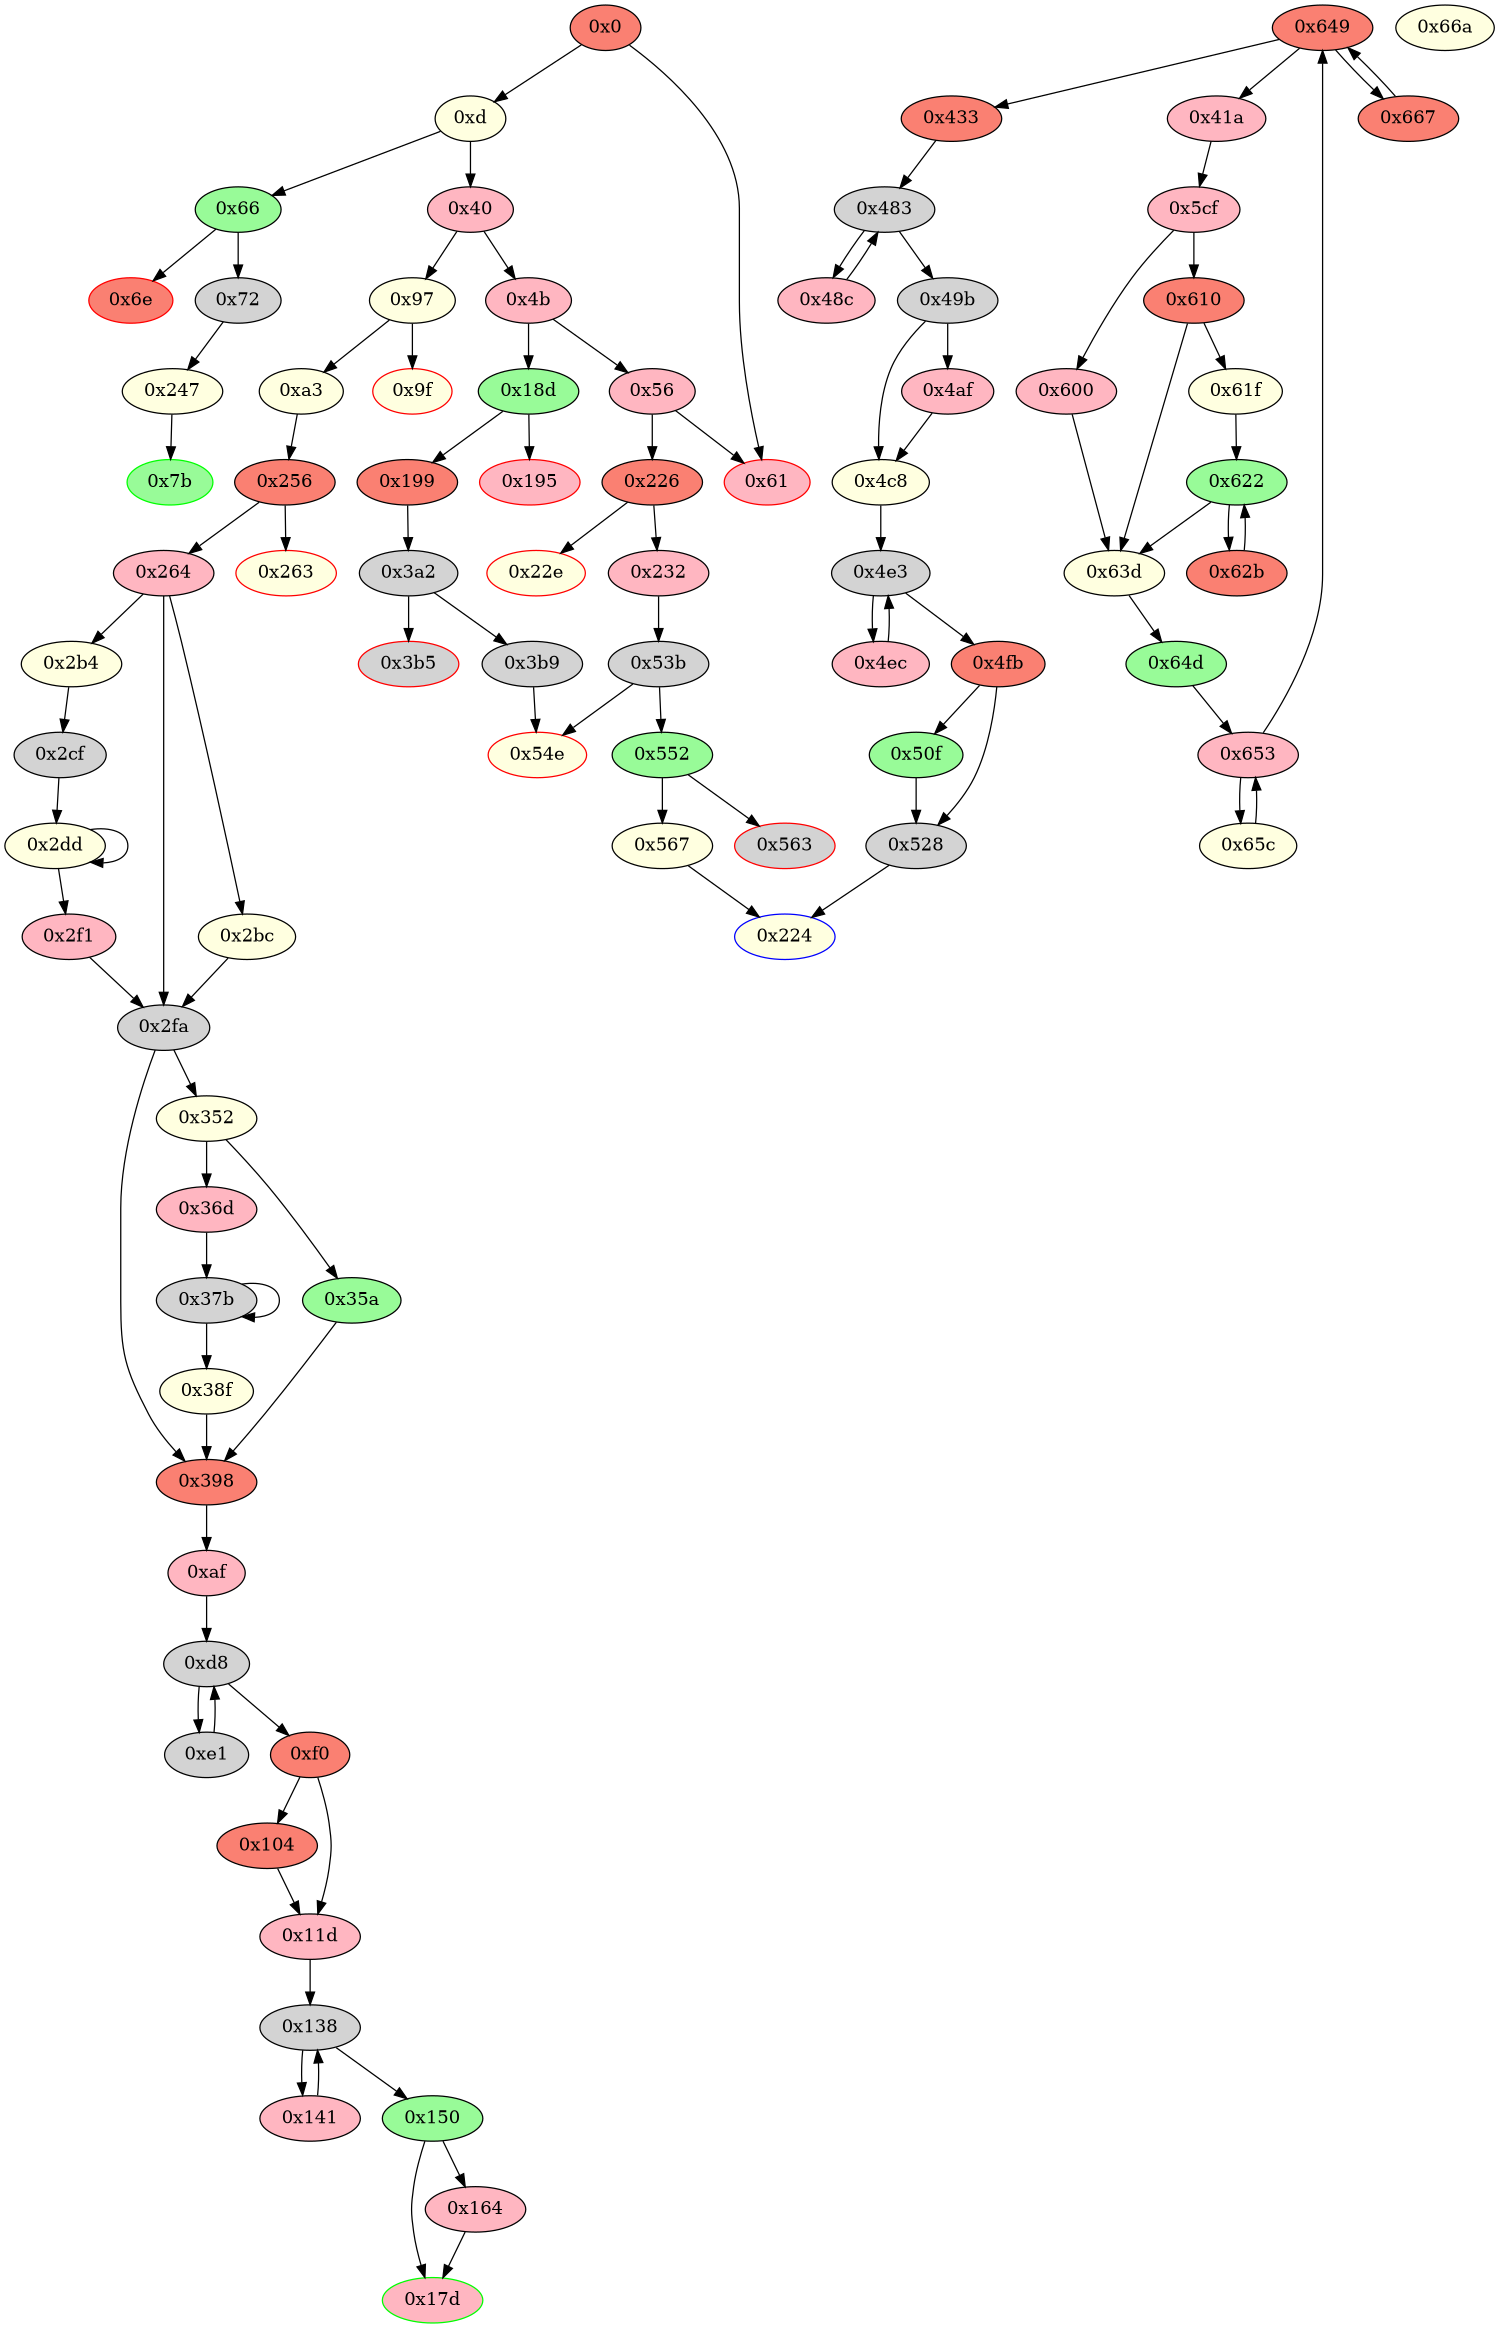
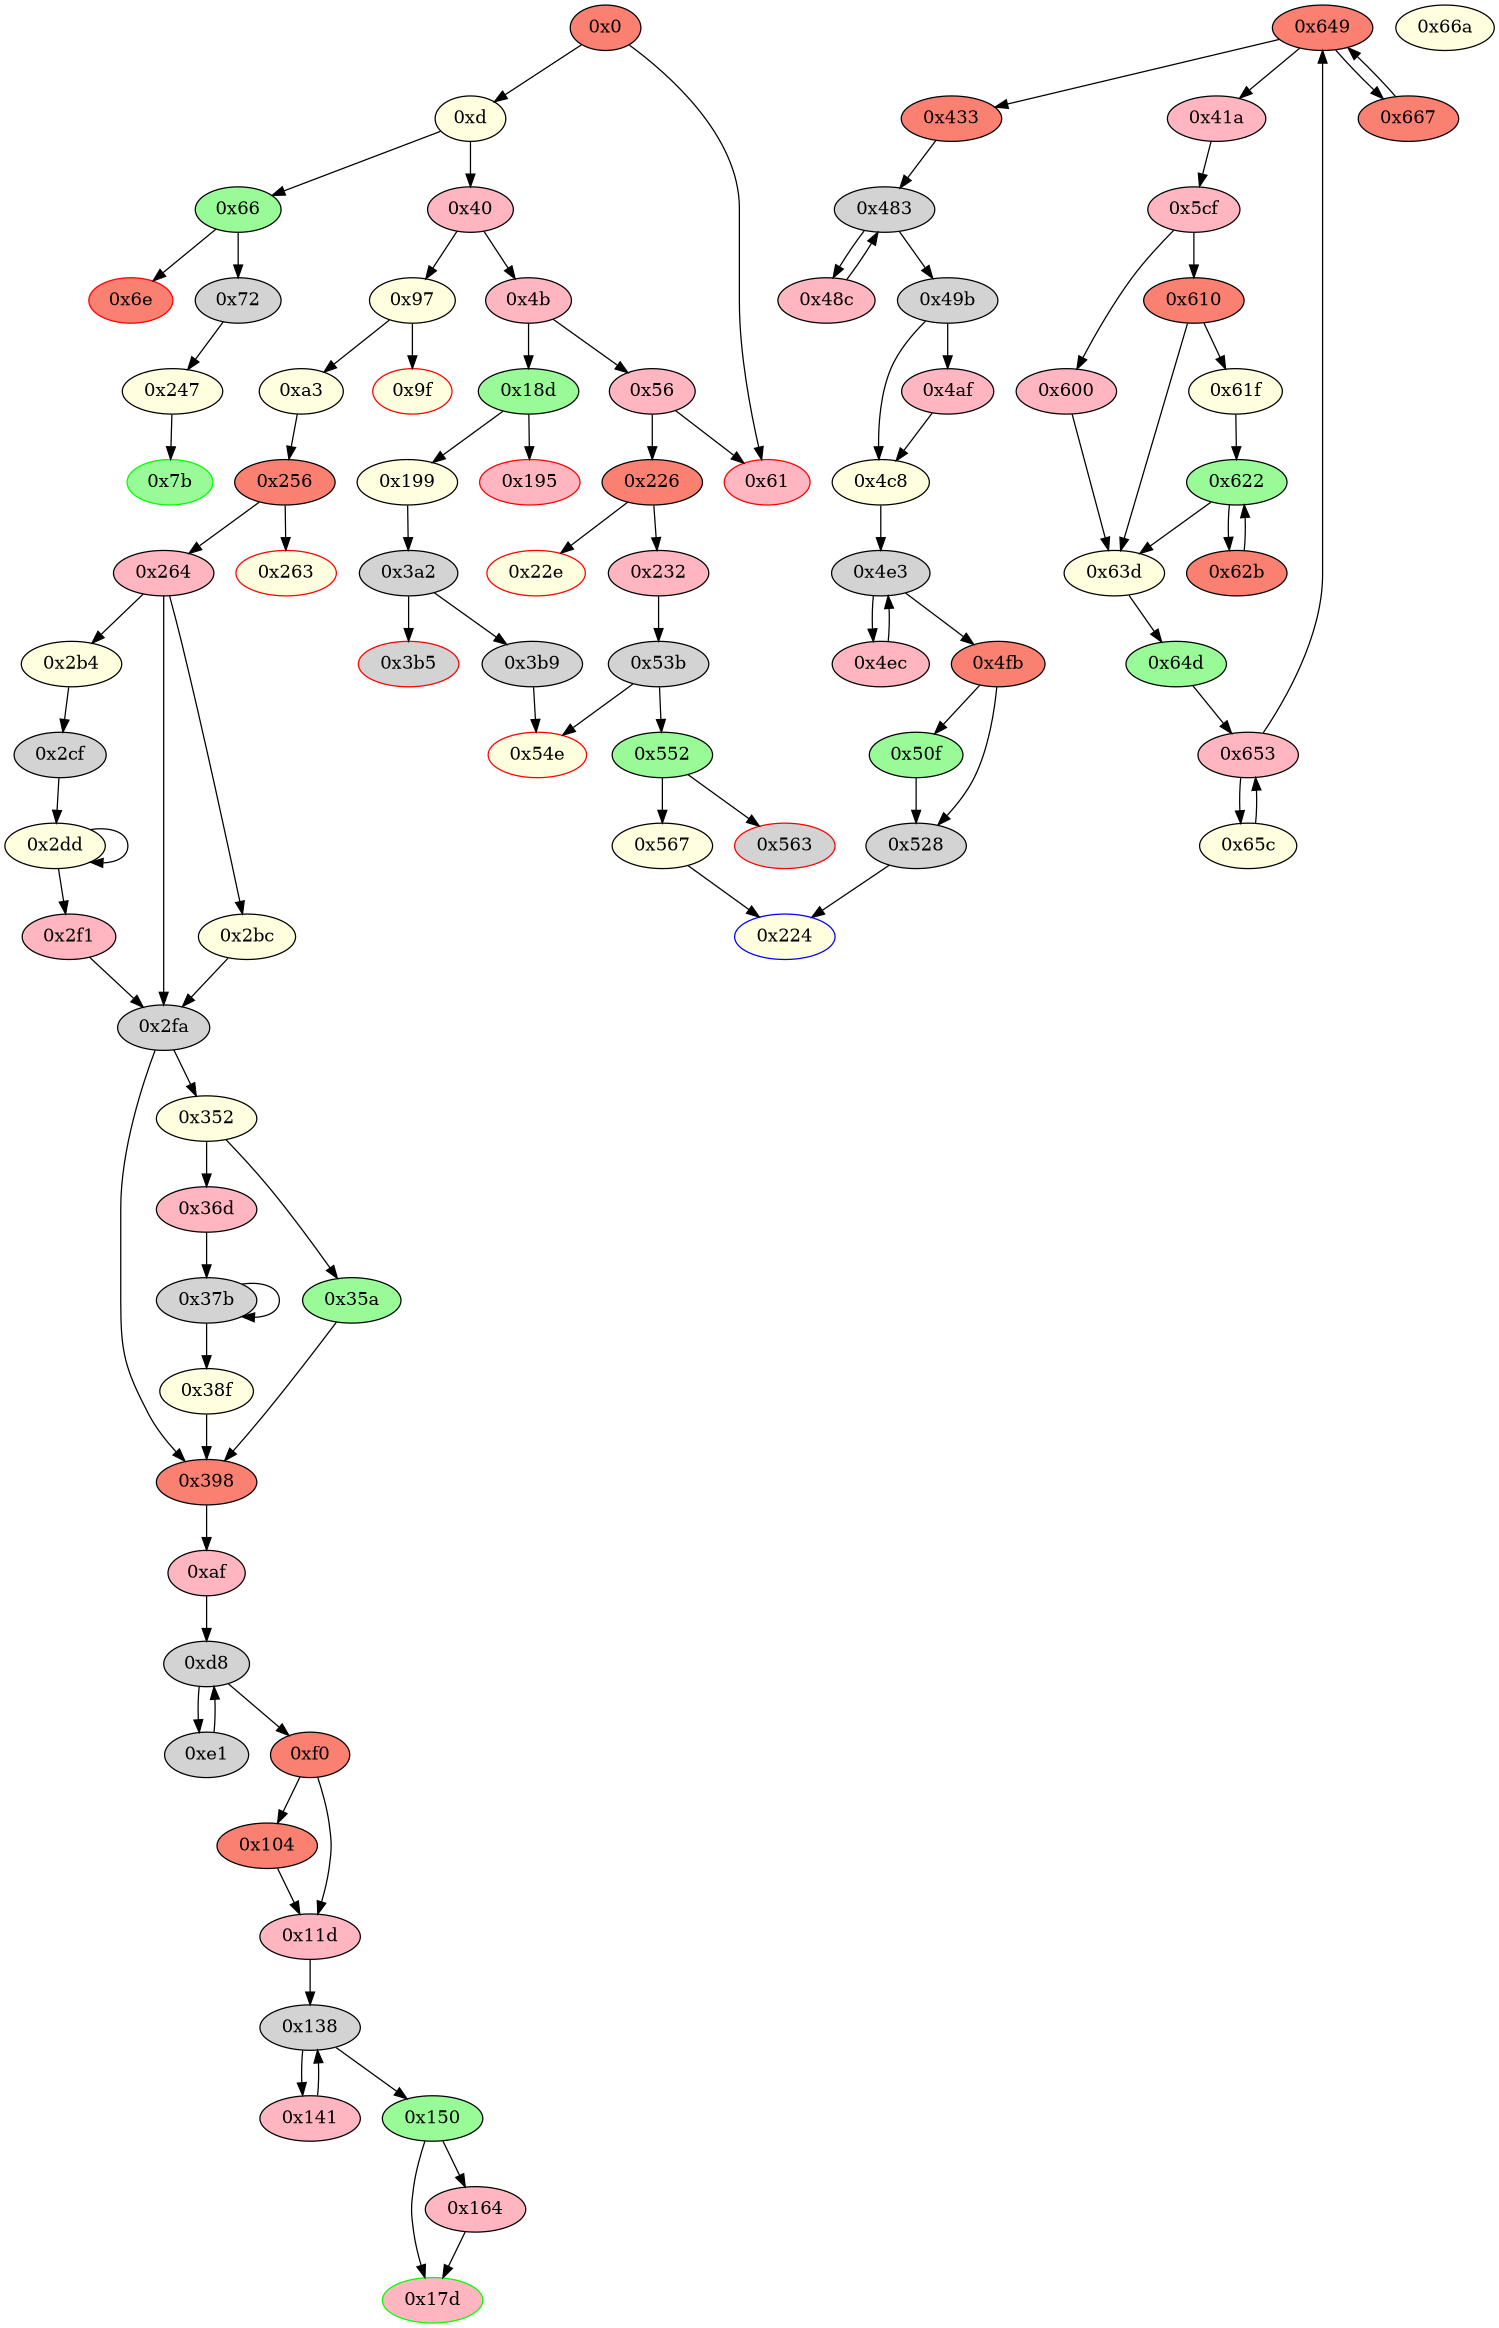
node "0x199": fillcolor salmon -> lightyellow
